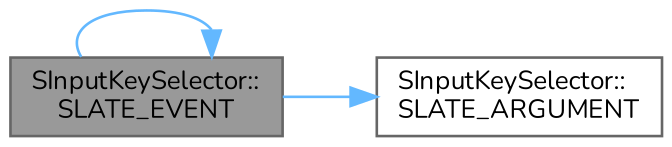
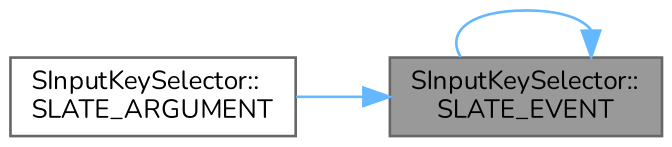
edge "SInputKeySelector:: SLATE_EVENT" -> "SInputKeySelector:: SLATE_ARGUMENT": reversed
